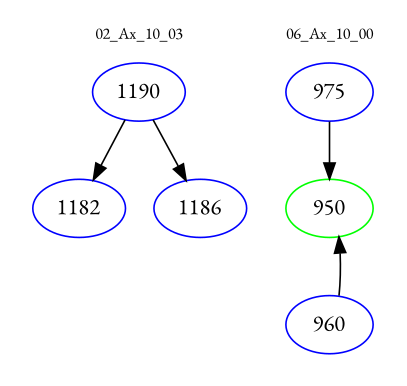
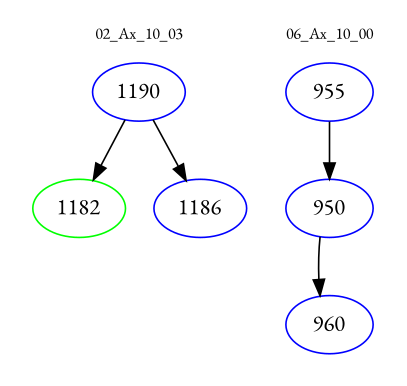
node "975": label "975" -> "955"
node "1182": color blue -> green
node "950": color green -> blue
edge "960" -> "950": reversed
